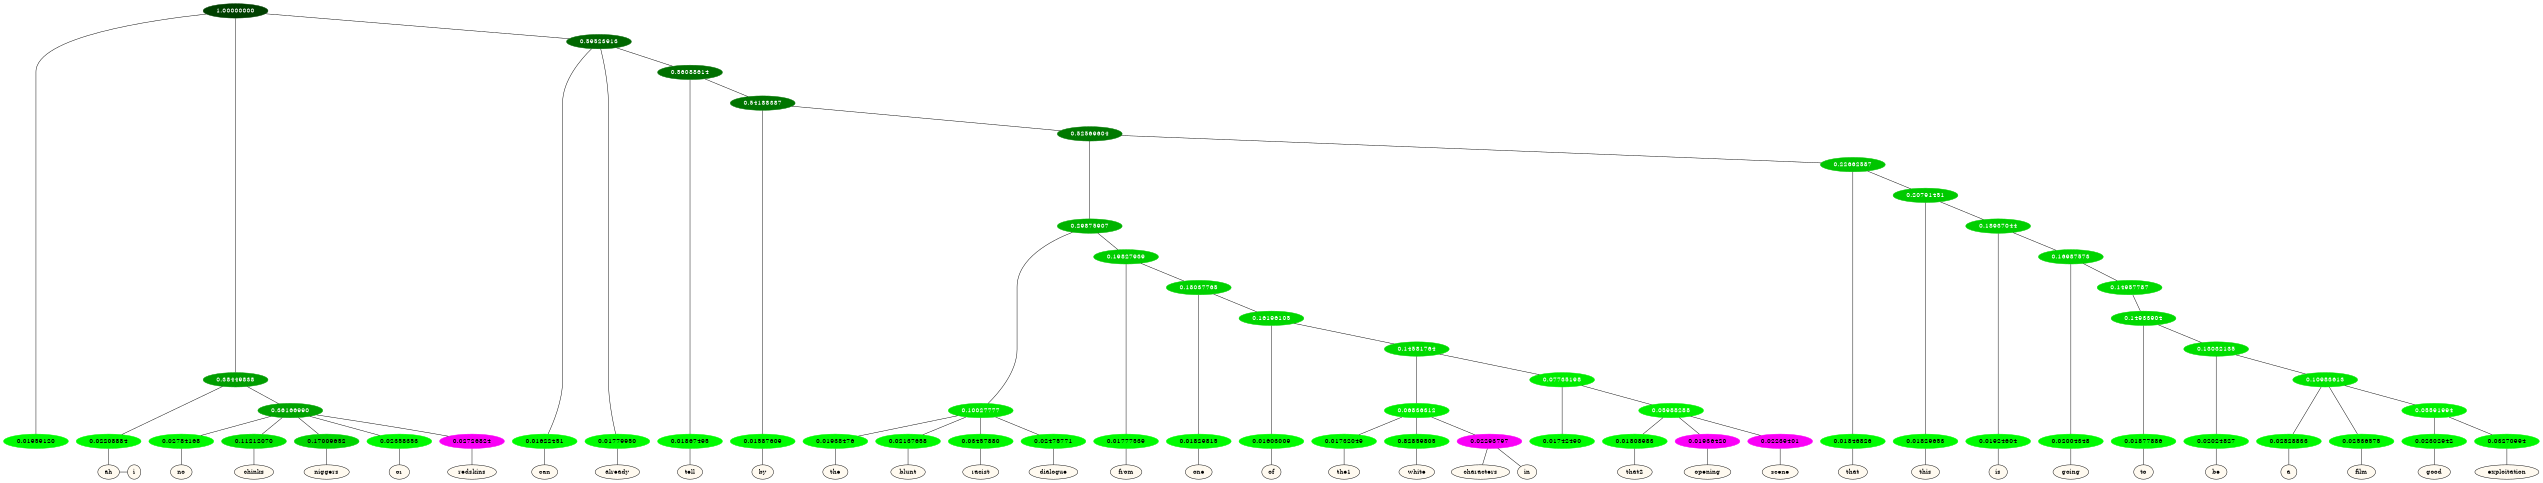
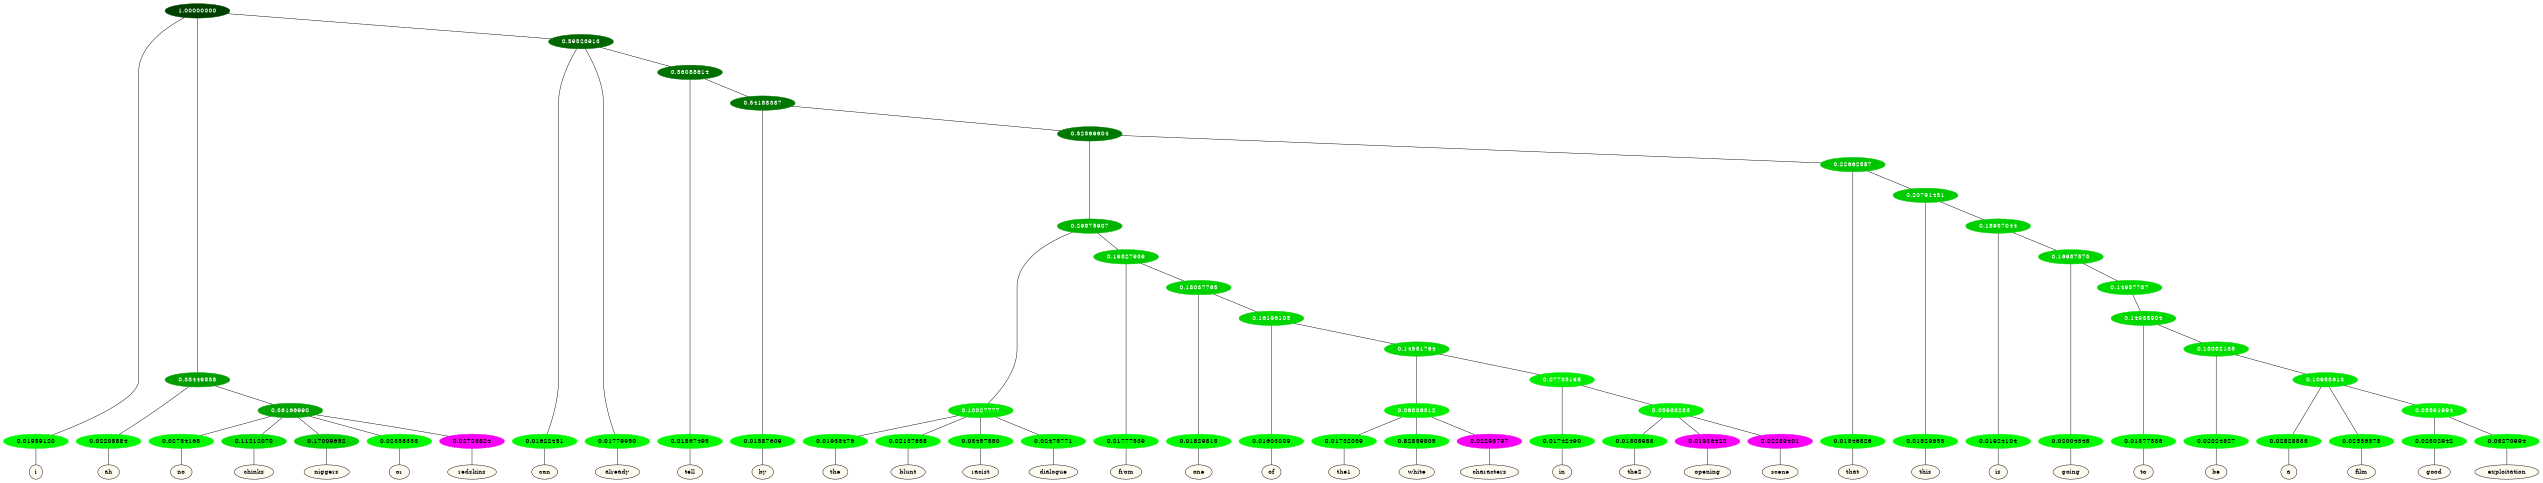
node "0.01732049": label "0.01732049" -> "0.01732059"
node "0.01924604": label "0.01924604" -> "0.01924104"
edge "0.02293797" -- "in": now "0.01742490" -- "in"
edge "ah" -- "i": now "0.01959120" -- "i"
node "that2": label "that2" -> "the2"
